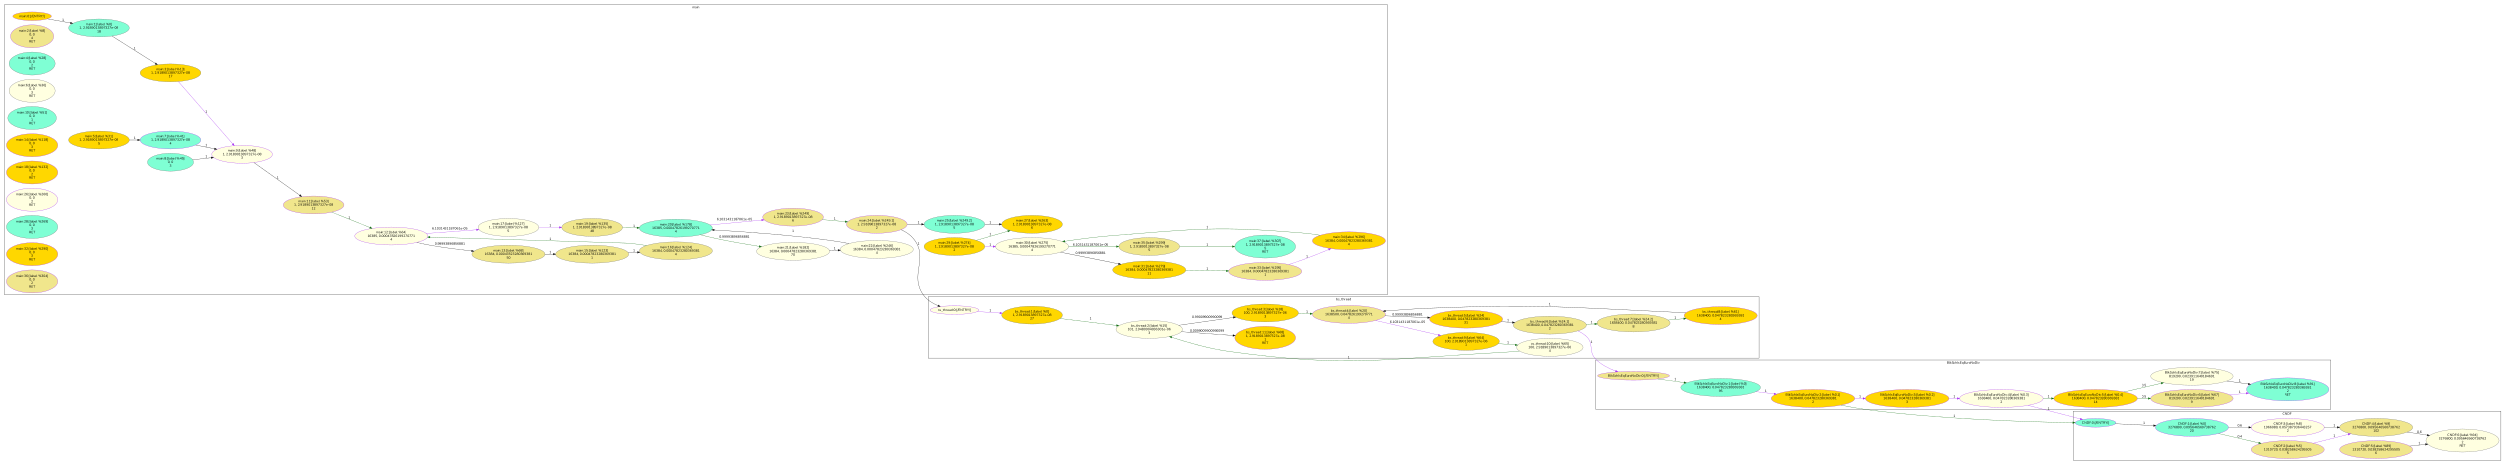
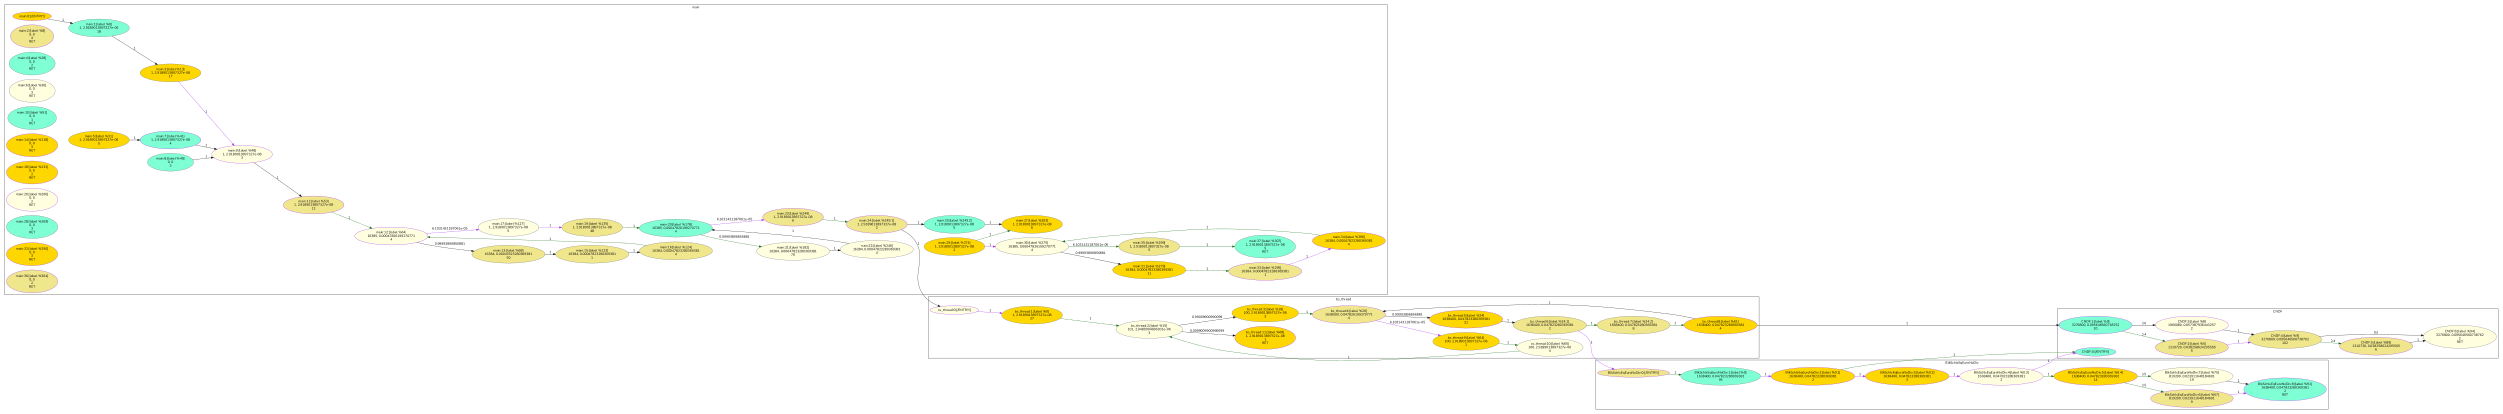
edge "CNDF:4:[label %9] 3276800, 0.095646560738762 102" -> "CNDF:5:[label %89] 1310720, 0.038258624295505 6": added, label "0.4"
edge "CNDF:0:[/ENTRY/]" -> "CNDF:1:[label %0] 3276800, 0.095646560738762 20": now "bs_thread:8:[label %61] 1638400, 0.047823280369381 4" -> "CNDF:1:[label %0] 3276800, 0.095646560738762 20"
